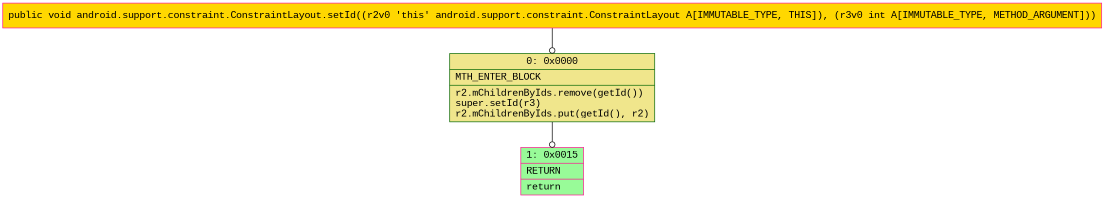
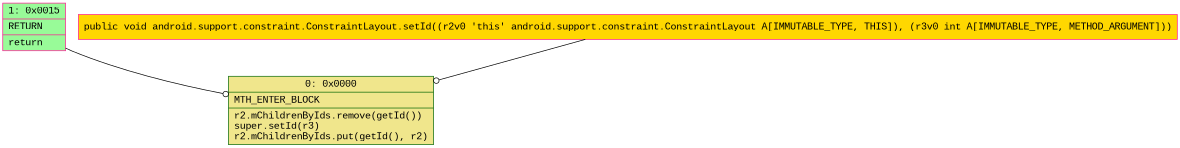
edge "0: 0x0000" -> "1: 0x0015": reversed
